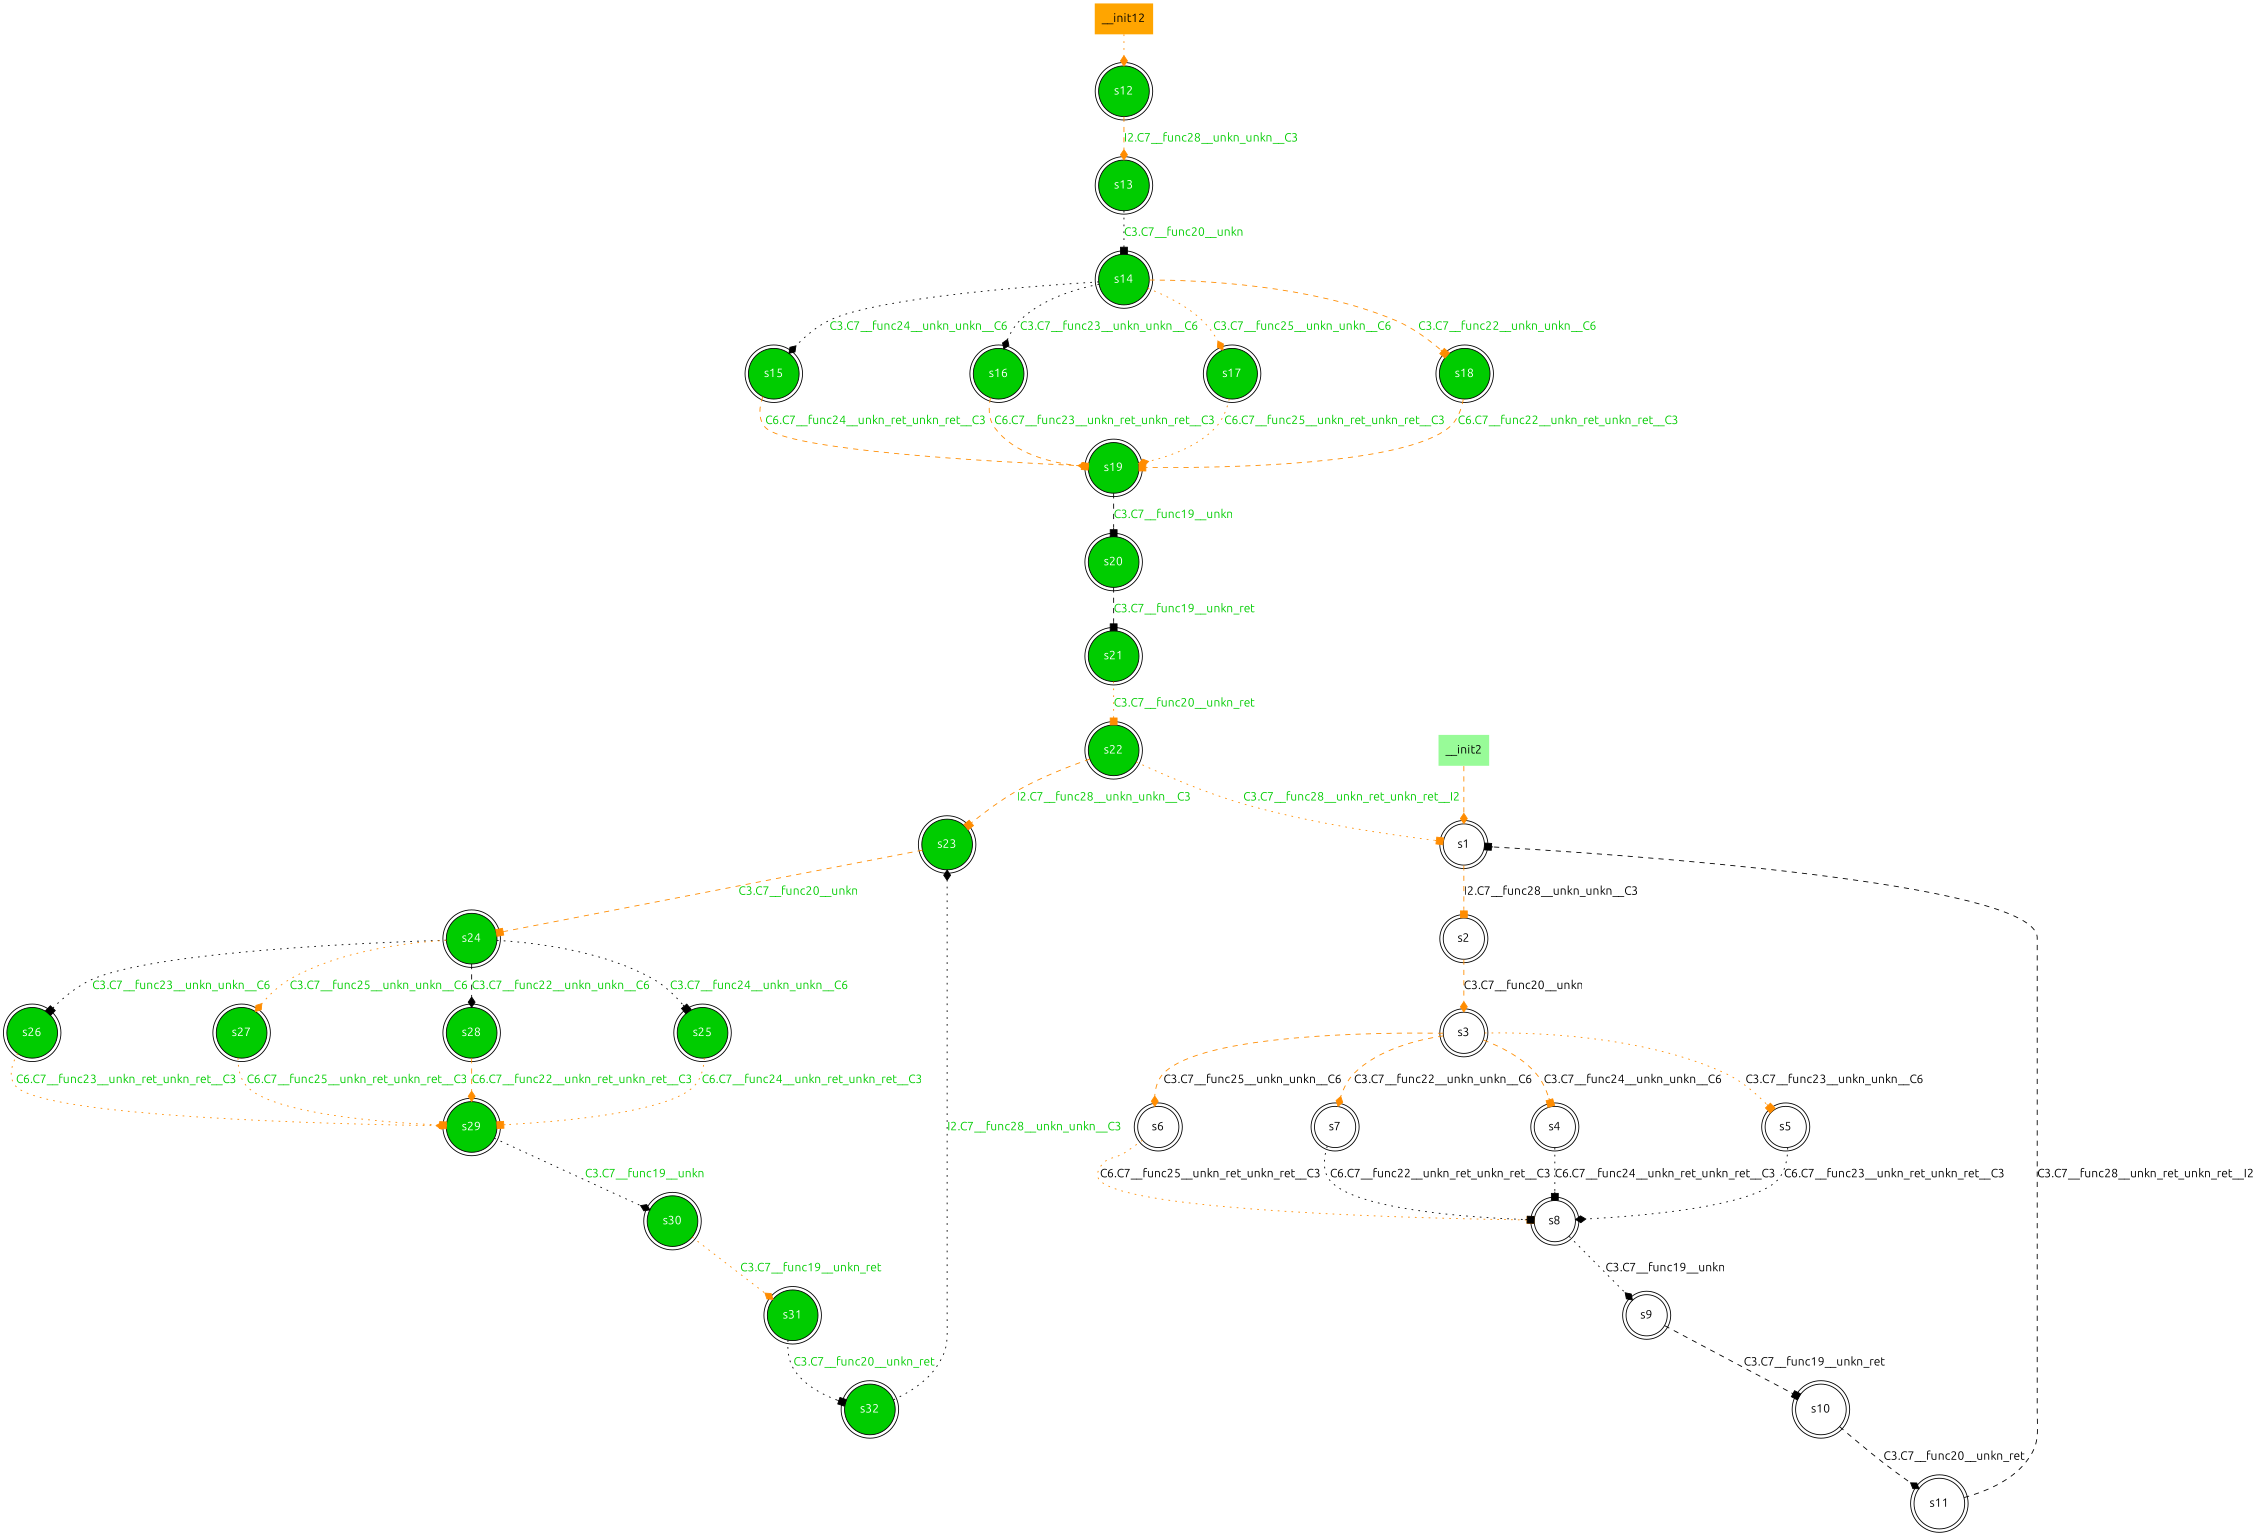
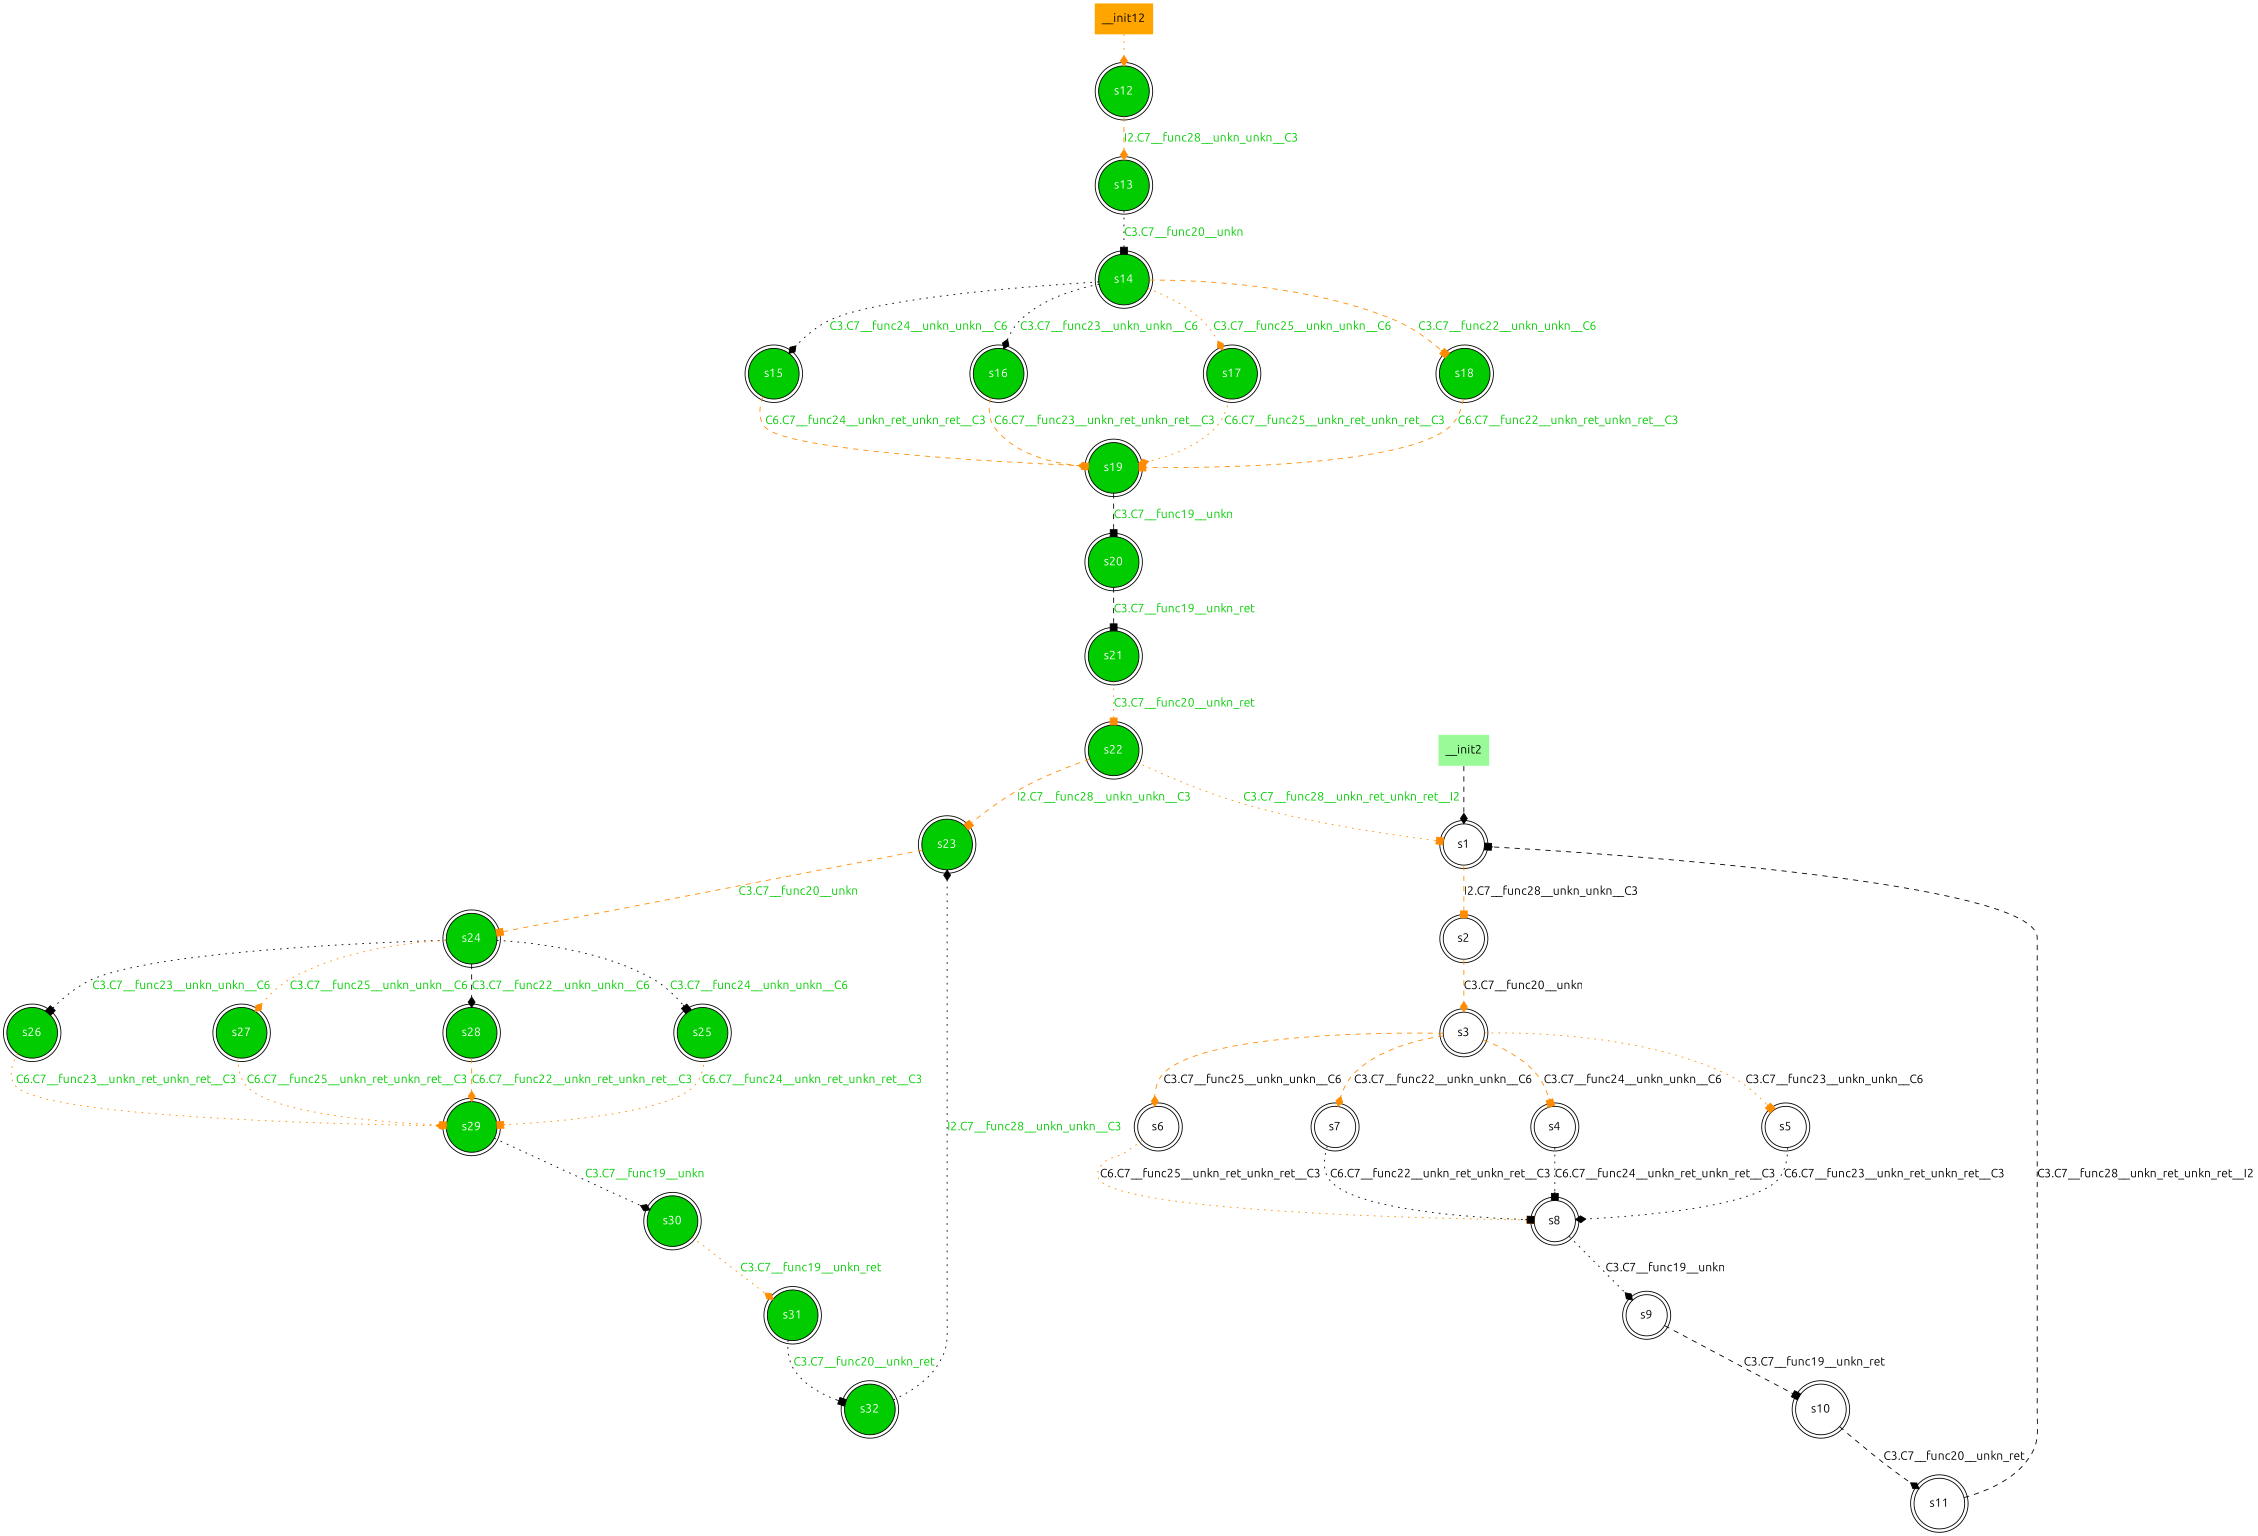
edge "__init2" -> "s1": color darkorange -> black
